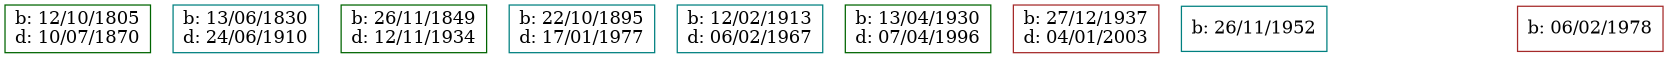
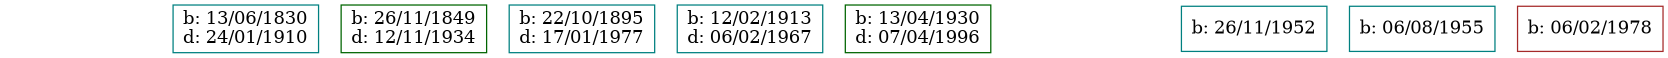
node "b: 12/10/1805 d: 10/07/1870": removed
node "b: 13/06/1830 d: 24/06/1910": label "b: 13/06/1830 d: 24/06/1910" -> "b: 13/06/1830 d: 24/01/1910"
node "b: 27/12/1937 d: 04/01/2003": removed
node "b: 06/08/1955": added
